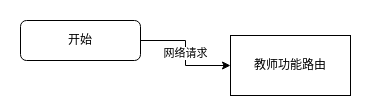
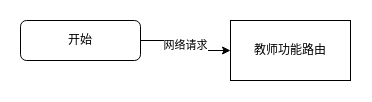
node "教师功能路由": moved (291, 66) -> (291, 51)
